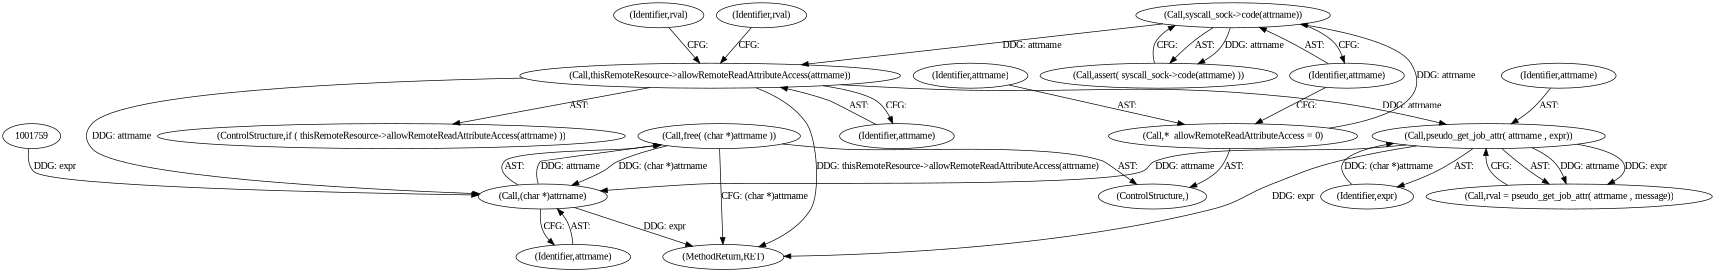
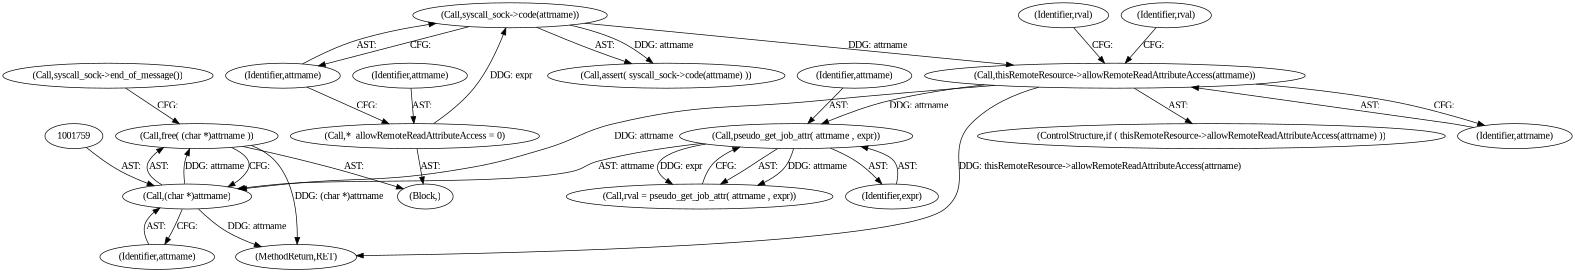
edge "(Call,assert( syscall_sock->code(attrname) ))" -> "(Call,syscall_sock->code(attrname))": removed, label "CFG:"
node "(Call,syscall_sock->end_of_message())": added
edge "(Call,*  allowRemoteReadAttributeAccess = 0)" -> "(Call,syscall_sock->code(attrname))": label "DDG: attrname" -> "DDG: expr"
edge "1001759" -> "(Call,(char *)attrname)": label "DDG: expr" -> "AST: "
edge "(Call,free( (char *)attrname ))" -> "(Call,(char *)attrname)": label "DDG: (char *)attrname" -> "CFG: "
edge "(Call,pseudo_get_job_attr( attrname , expr))" -> "(Call,(char *)attrname)": label "DDG: attrname" -> "AST: attrname"
edge "(Identifier,expr)" -> "(Call,pseudo_get_job_attr( attrname , expr))": label "DDG: (char *)attrname" -> "AST: "
edge "(Call,free( (char *)attrname ))" -> "(MethodReturn,RET)": label "CFG: (char *)attrname" -> "DDG: (char *)attrname"
node "(ControlStructure,)": label "(ControlStructure,)" -> "(Block,)"
node "(Call,rval = pseudo_get_job_attr( attrname , message))": label "(Call,rval = pseudo_get_job_attr( attrname , message))" -> "(Call,rval = pseudo_get_job_attr( attrname , expr))"
edge "(Call,(char *)attrname)" -> "(MethodReturn,RET)": label "DDG: expr" -> "DDG: attrname"
edge "(Call,pseudo_get_job_attr( attrname , expr))" -> "(MethodReturn,RET)": removed, label "DDG: expr"
